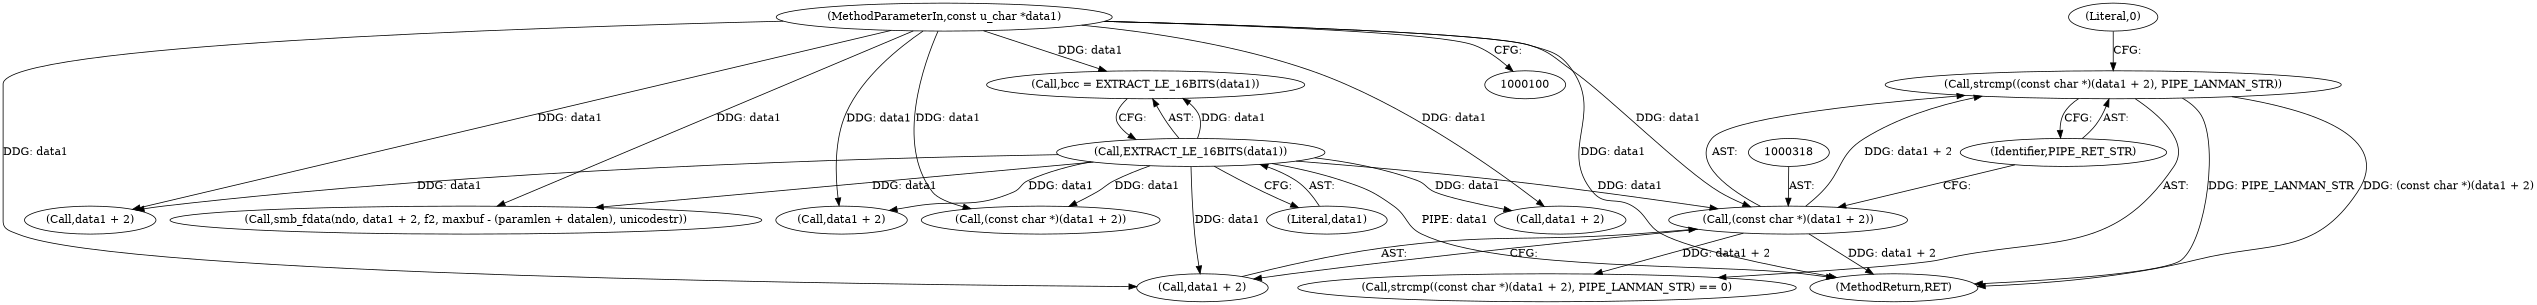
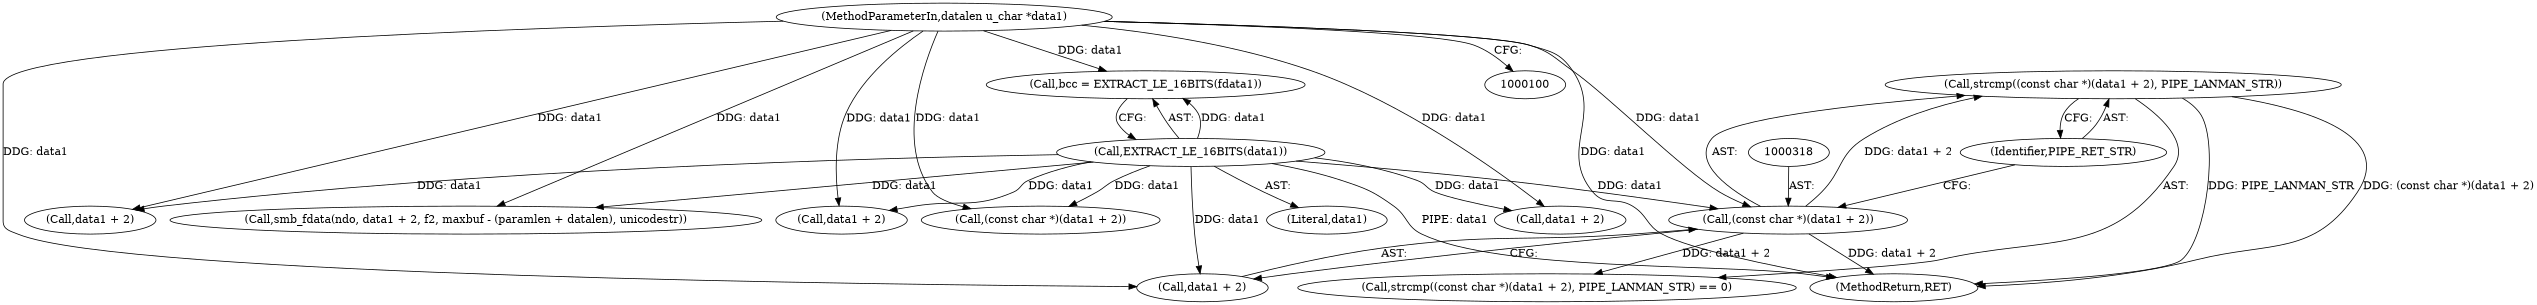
node "(MethodParameterIn,const u_char *data1)": label "(MethodParameterIn,const u_char *data1)" -> "(MethodParameterIn,datalen u_char *data1)"
node "(Literal,0)": removed
node "(Call,bcc = EXTRACT_LE_16BITS(data1))": label "(Call,bcc = EXTRACT_LE_16BITS(data1))" -> "(Call,bcc = EXTRACT_LE_16BITS(fdata1))"
edge "(Literal,data1)" -> "(Call,EXTRACT_LE_16BITS(data1))": removed, label "AST:"
edge "(Call,EXTRACT_LE_16BITS(data1))" -> "(Literal,data1)": label "CFG: " -> "AST: "
